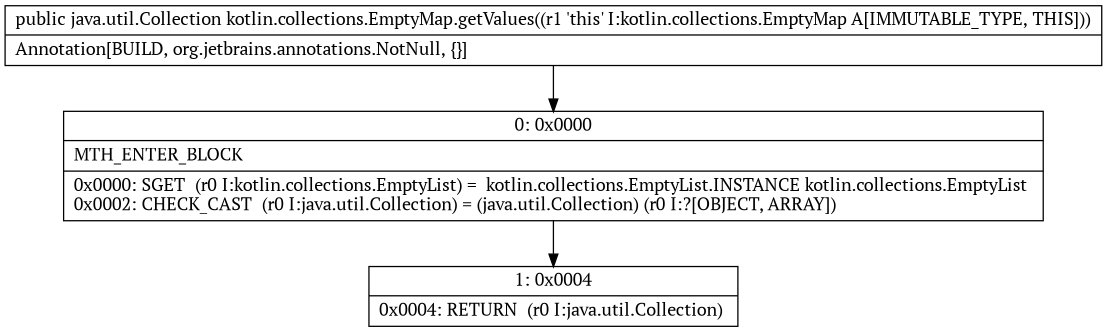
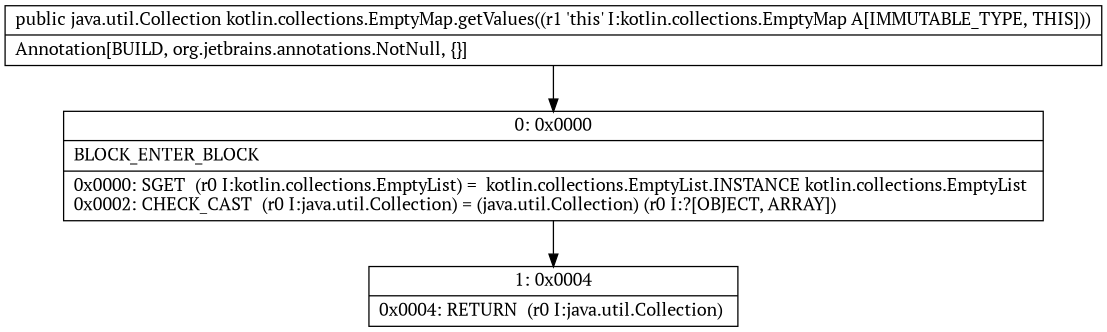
node "0: 0x0000": text "MTH_ENTER_BLOCK" -> "BLOCK_ENTER_BLOCK"
